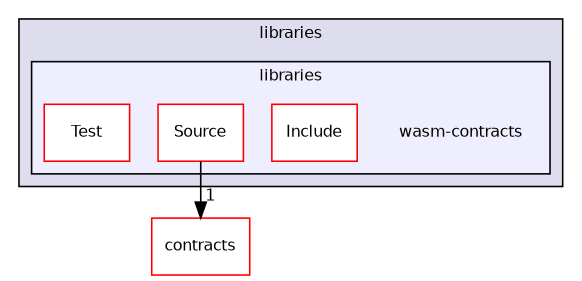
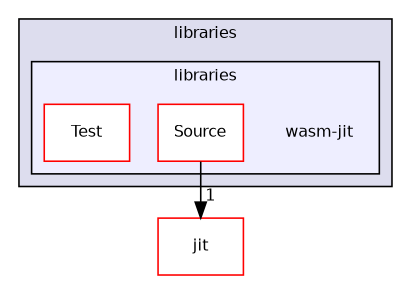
node "Include": removed
node "wasm-contracts": label "wasm-contracts" -> "wasm-jit"
node "contracts": label "contracts" -> "jit"
